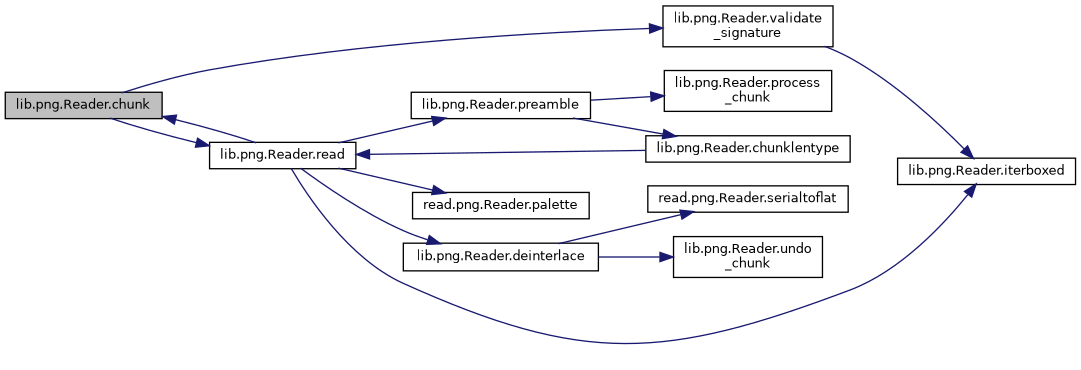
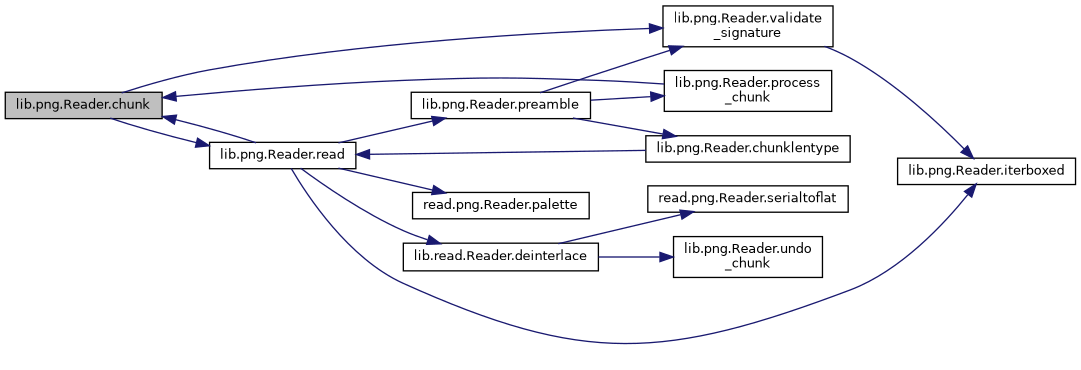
edge "lib.png.Reader.preamble" -> "lib.png.Reader.validate _signature": added
edge "lib.png.Reader.process _chunk" -> "lib.png.Reader.chunk": added
node "lib.png.Reader.deinterlace": label "lib.png.Reader.deinterlace" -> "lib.read.Reader.deinterlace"
